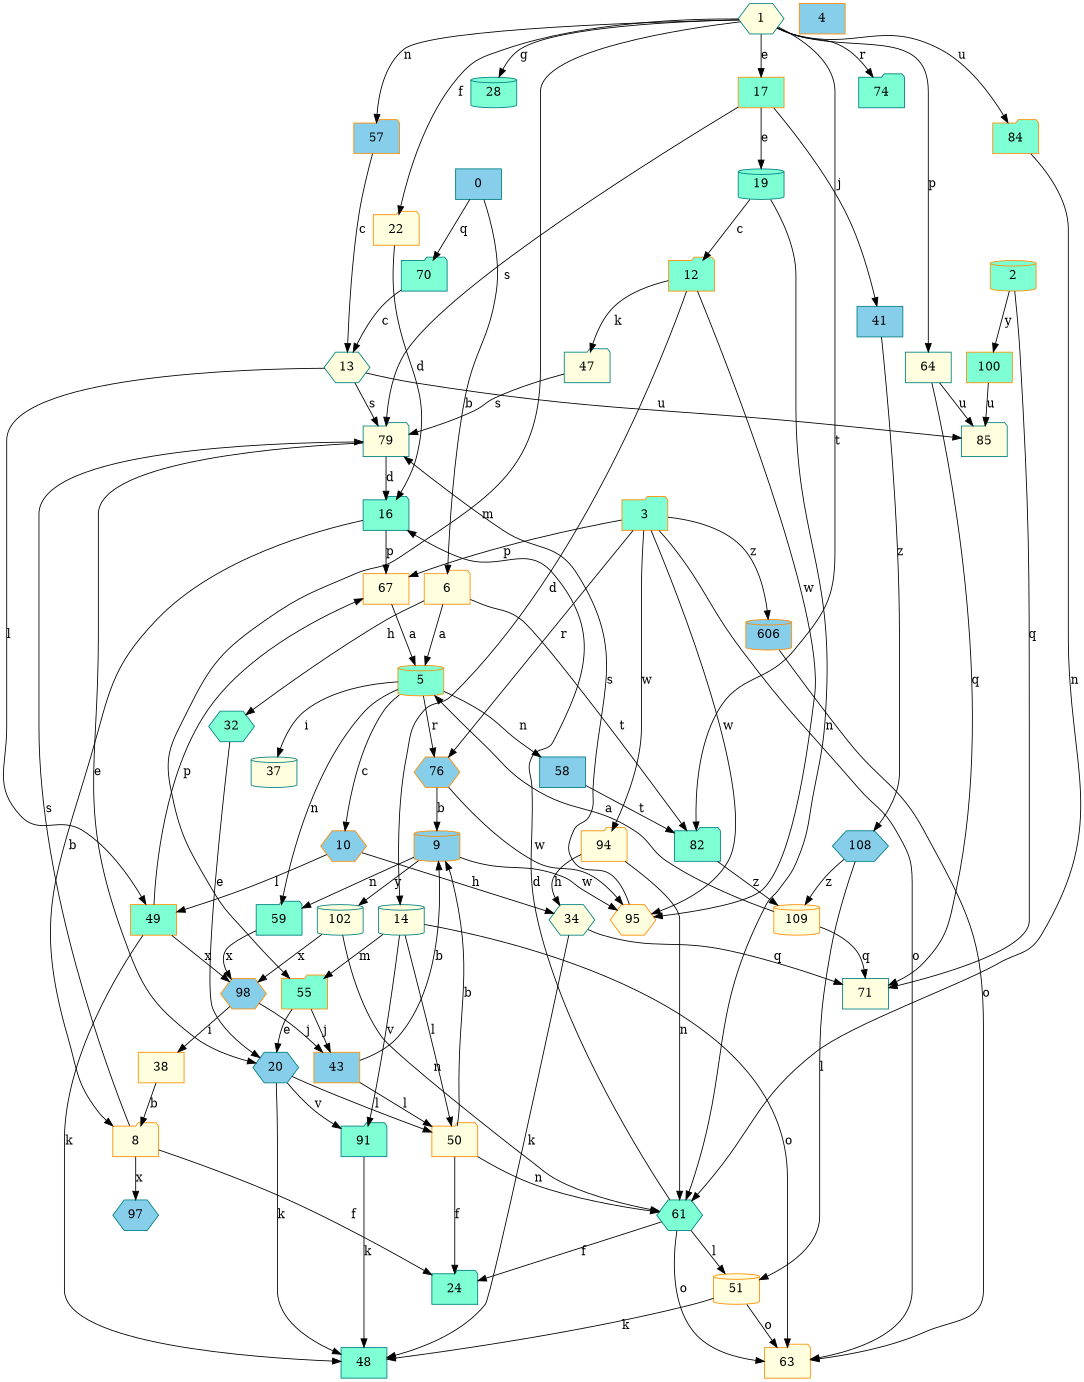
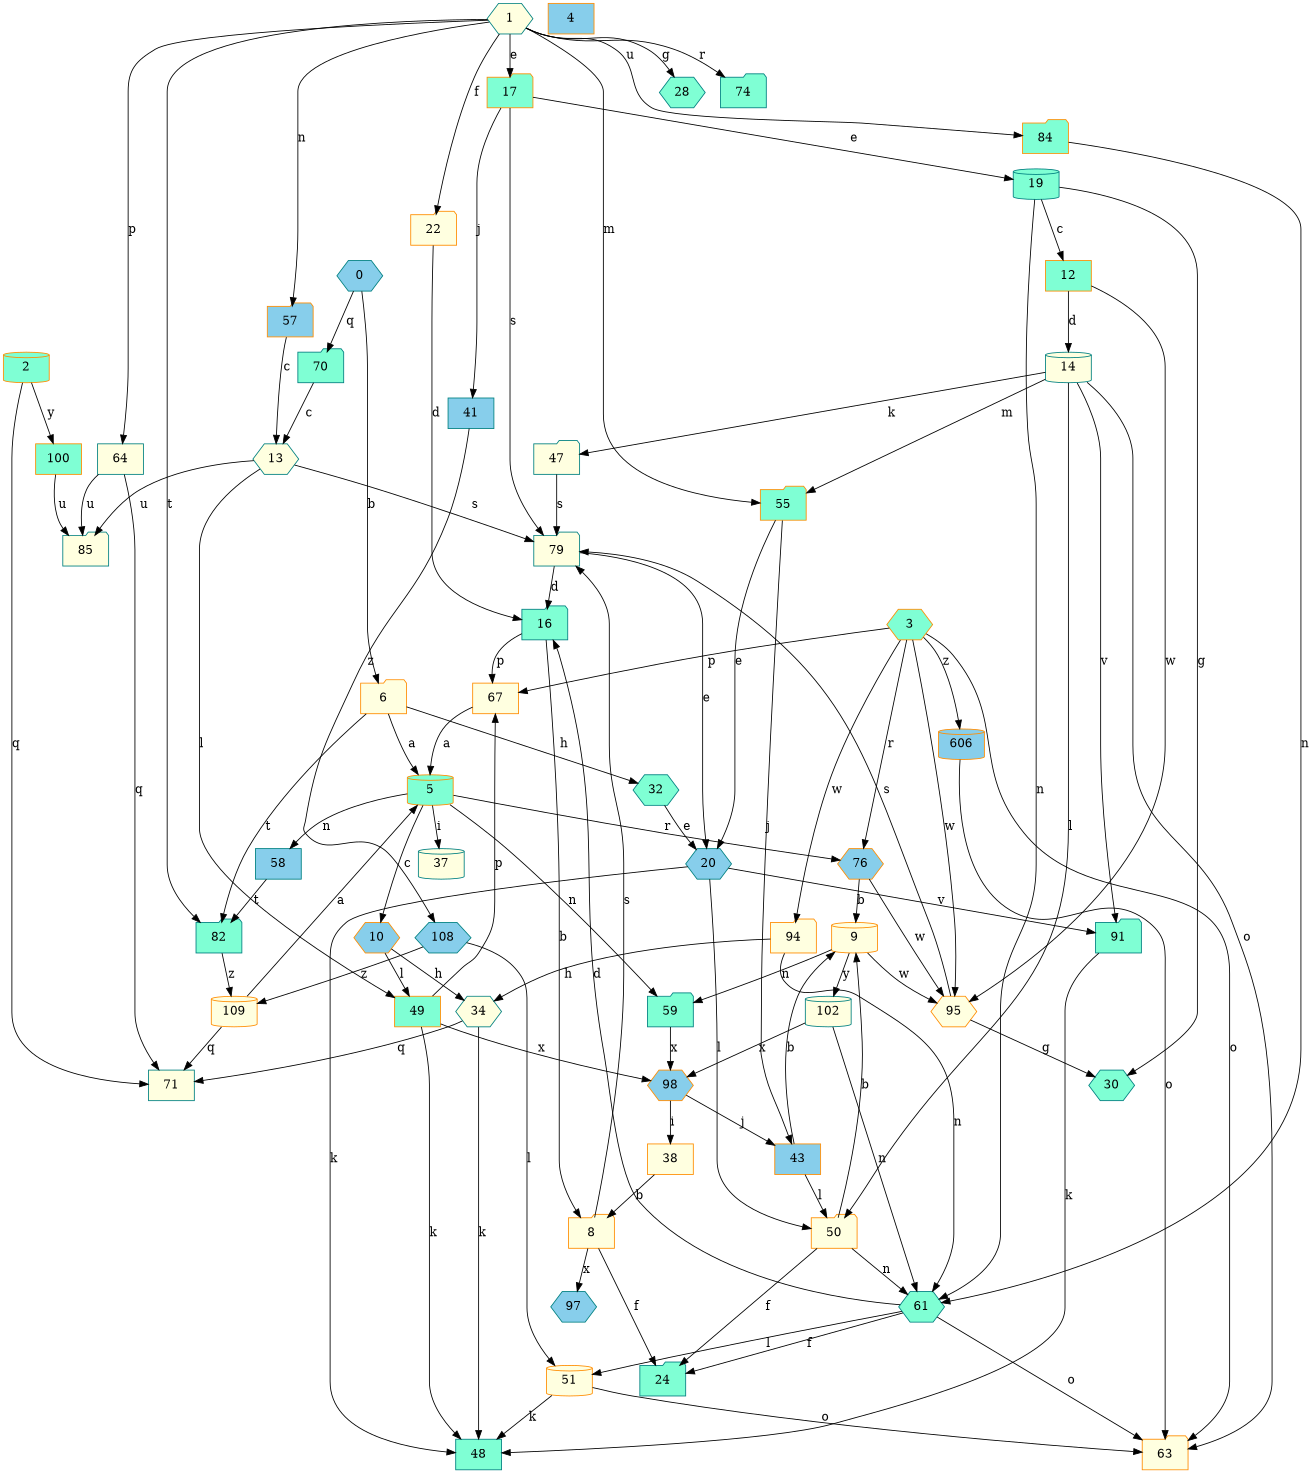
node "28": shape cylinder -> hexagon
node "17": shape box -> folder
node "0": shape box -> hexagon
node "12": shape folder -> box
edge "12" -> "47": now "14" -> "47"
node "3": shape folder -> hexagon
node "9": fillcolor skyblue -> lightyellow
node "30": added
